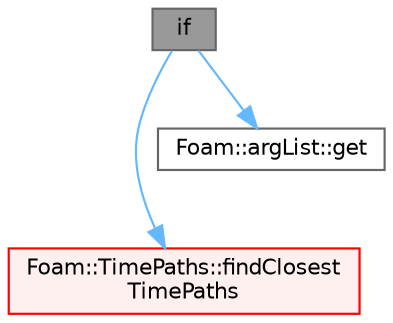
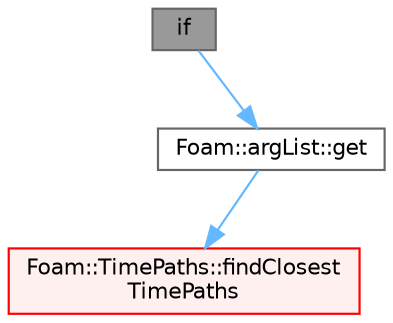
edge "if" -> "Foam::TimePaths::findClosest TimePaths": now "Foam::argList::get" -> "Foam::TimePaths::findClosest TimePaths"
